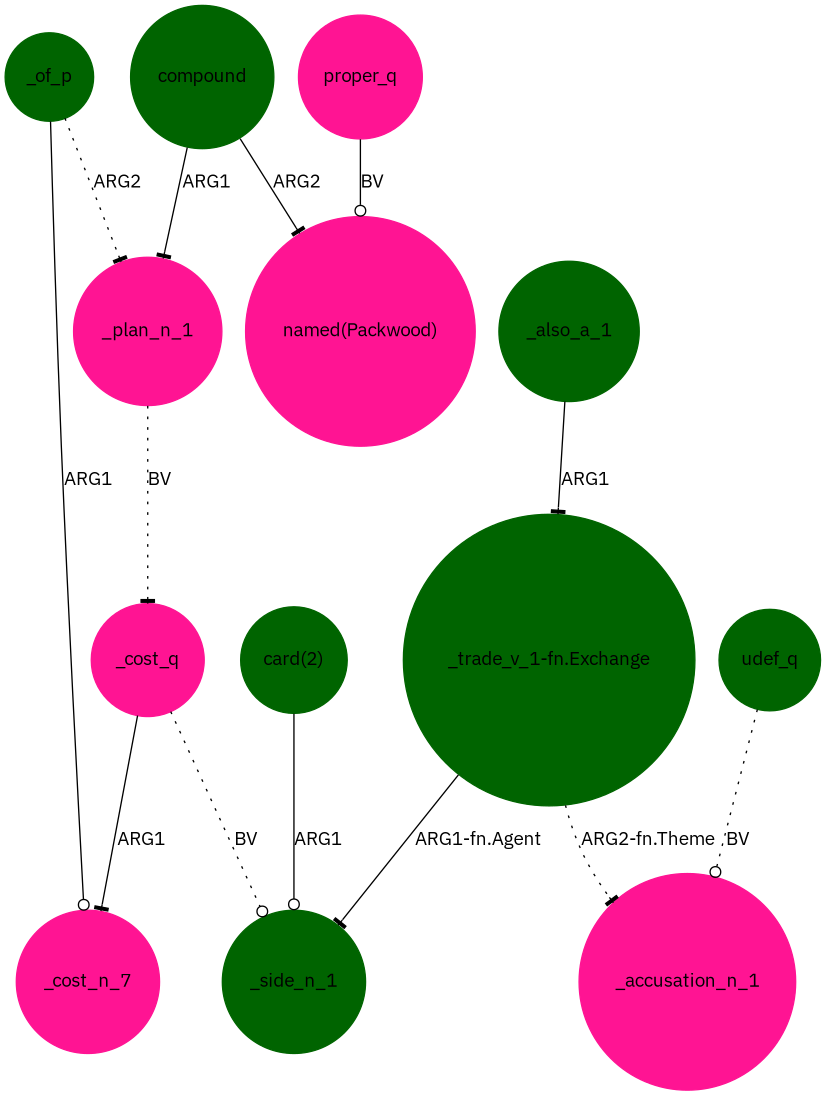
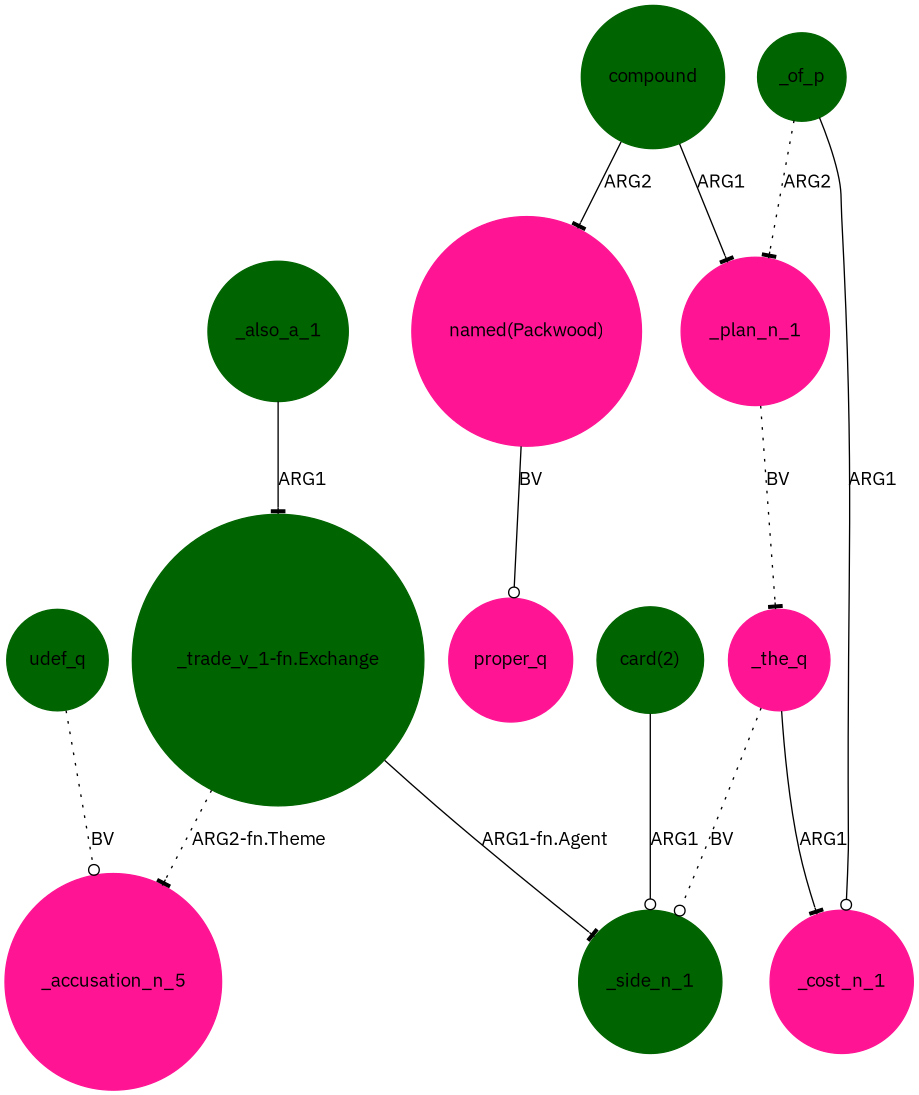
edge "proper_q" -> "named(Packwood)": reversed
node "_cost_q": label "_cost_q" -> "_the_q"
node "_cost_n_7": label "_cost_n_7" -> "_cost_n_1"
node "_accusation_n_1": label "_accusation_n_1" -> "_accusation_n_5"
